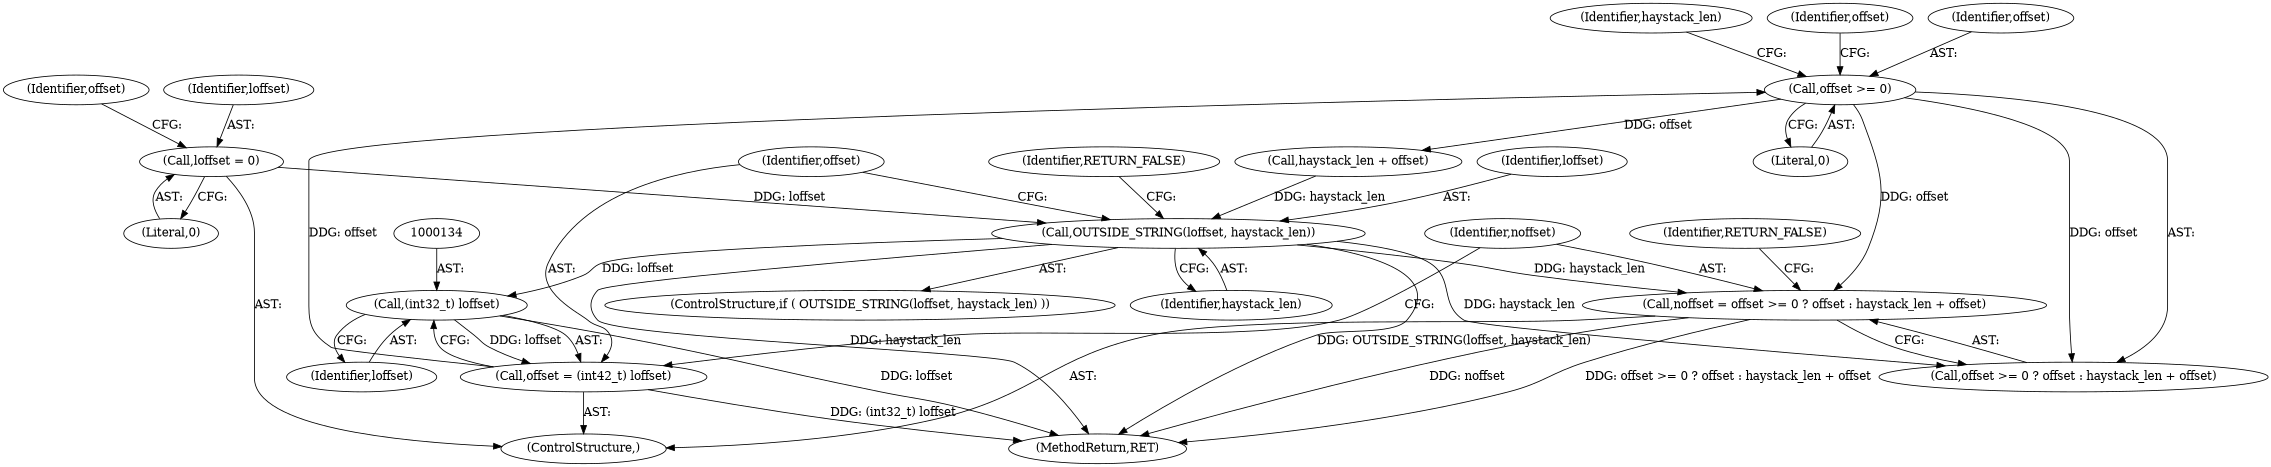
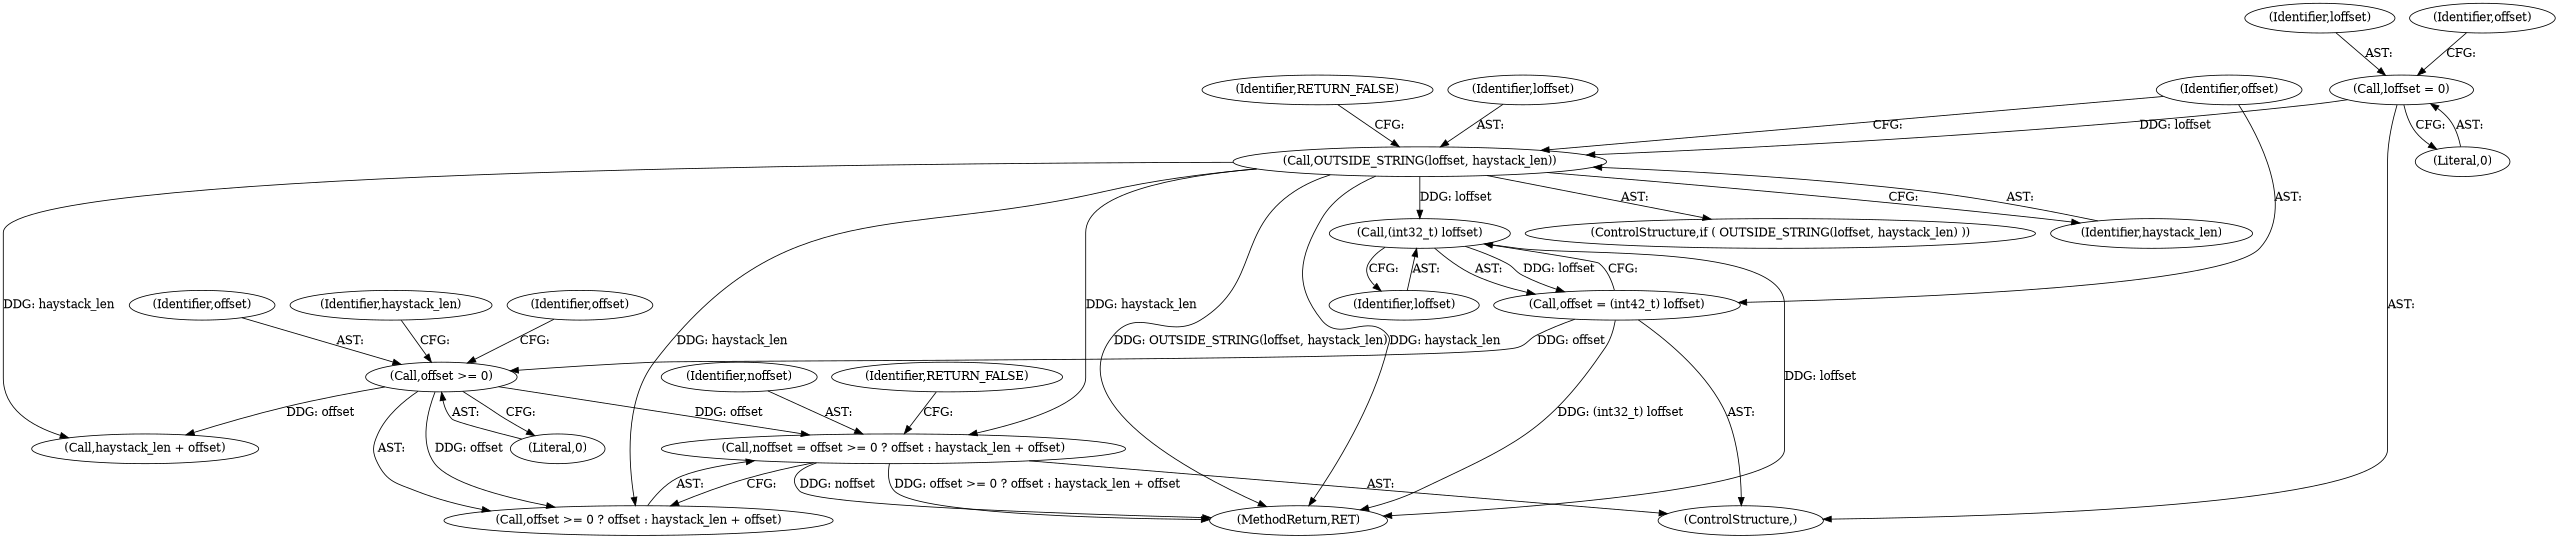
edge "(Call,haystack_len + offset)" -> "(Call,OUTSIDE_STRING(loffset, haystack_len))": reversed
node "1000134": removed
edge "(Identifier,noffset)" -> "(Call,offset = (int42_t) loffset)": removed, label "CFG:"
